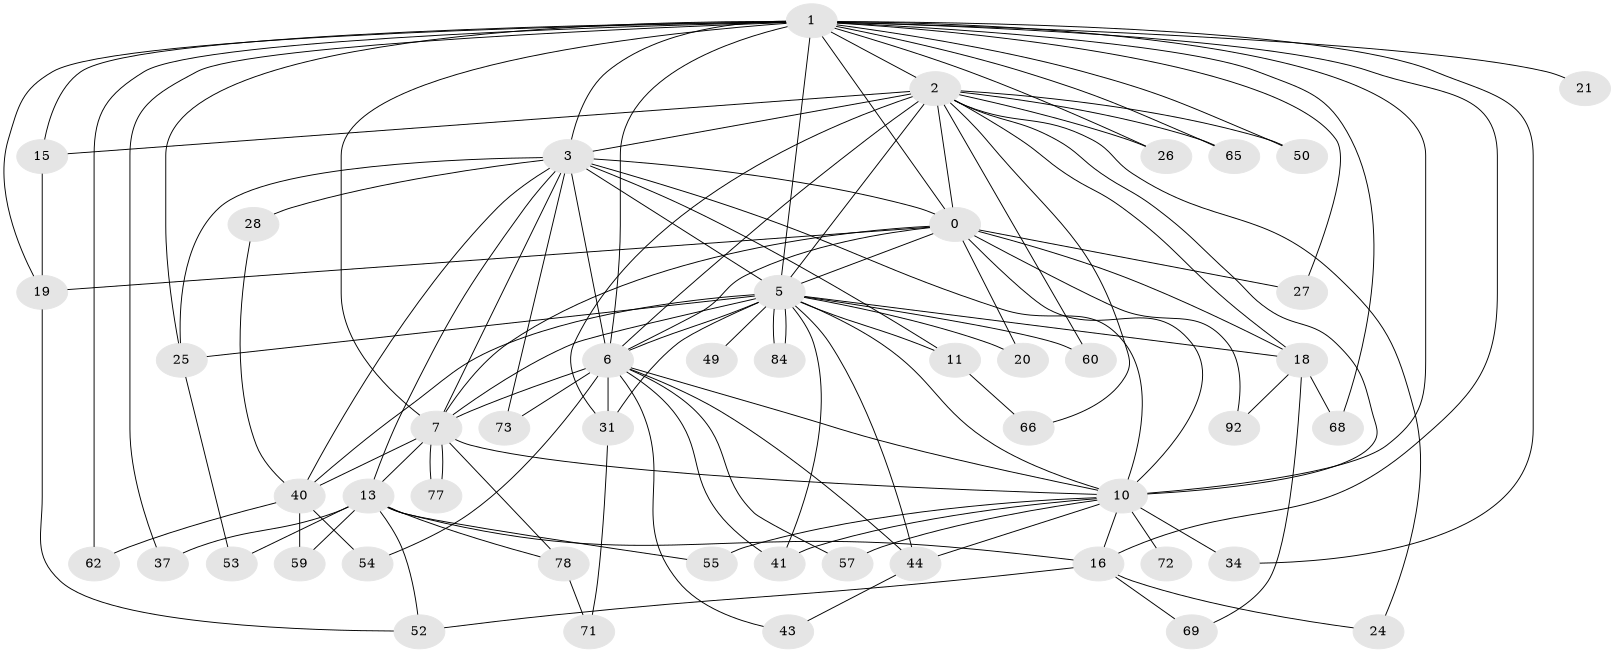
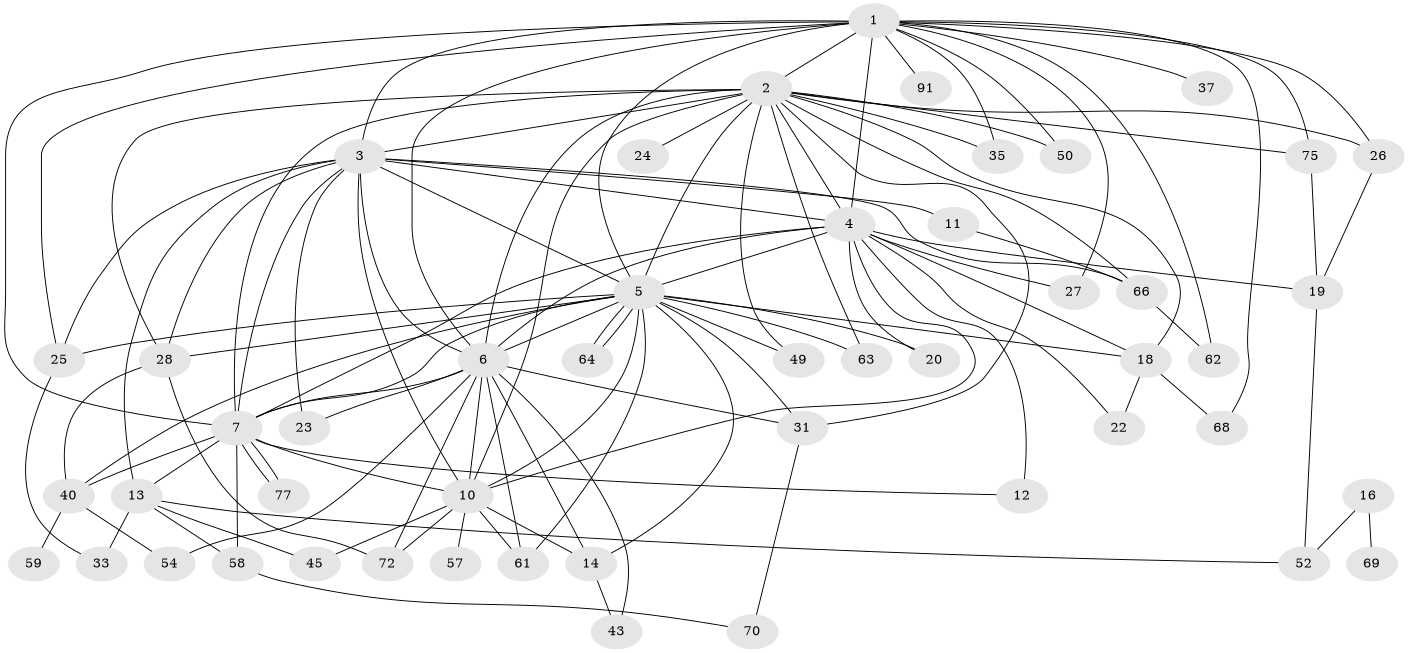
edge "1" -- "19": now "26" -- "19"
node "21": label "21" -> "91"
edge "2" -- "28": added
edge "2" -- "7": added
edge "1" -- "10": removed
edge "1" -- "16": removed
node "15": label "15" -> "75"
node "65": label "65" -> "35"
node "0": label "0" -> "4"
edge "2" -- "49": added
edge "3" -- "40": now "3" -- "66"
edge "5" -- "11": now "5" -- "28"
node "84": label "84" -> "64"
node "60": label "60" -> "63"
node "73": label "73" -> "23"
node "92": label "92" -> "22"
edge "6" -- "57": now "6" -- "72"
edge "28" -- "72": added
node "12": added
edge "18" -- "69": removed
edge "40" -- "62": now "66" -- "62"
edge "13" -- "59": removed
edge "13" -- "37": removed
edge "10" -- "16": removed
edge "13" -- "16": removed
node "53": label "53" -> "33"
node "78": label "78" -> "58"
node "55": label "55" -> "45"
node "41": label "41" -> "61"
node "44": label "44" -> "14"
node "34": removed
edge "16" -- "24": removed
node "71": label "71" -> "70"
